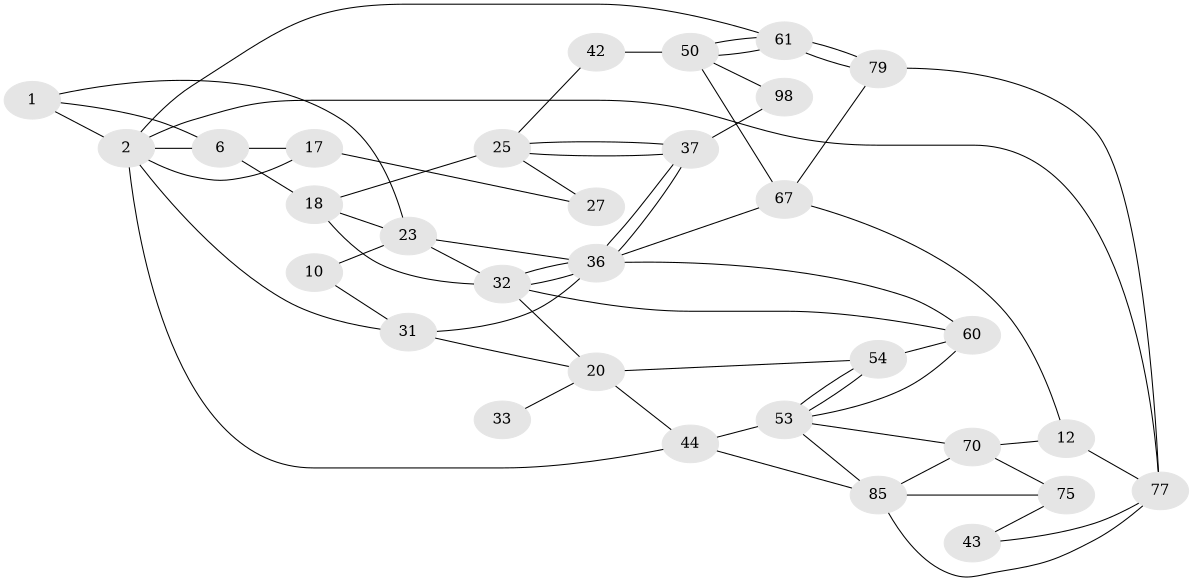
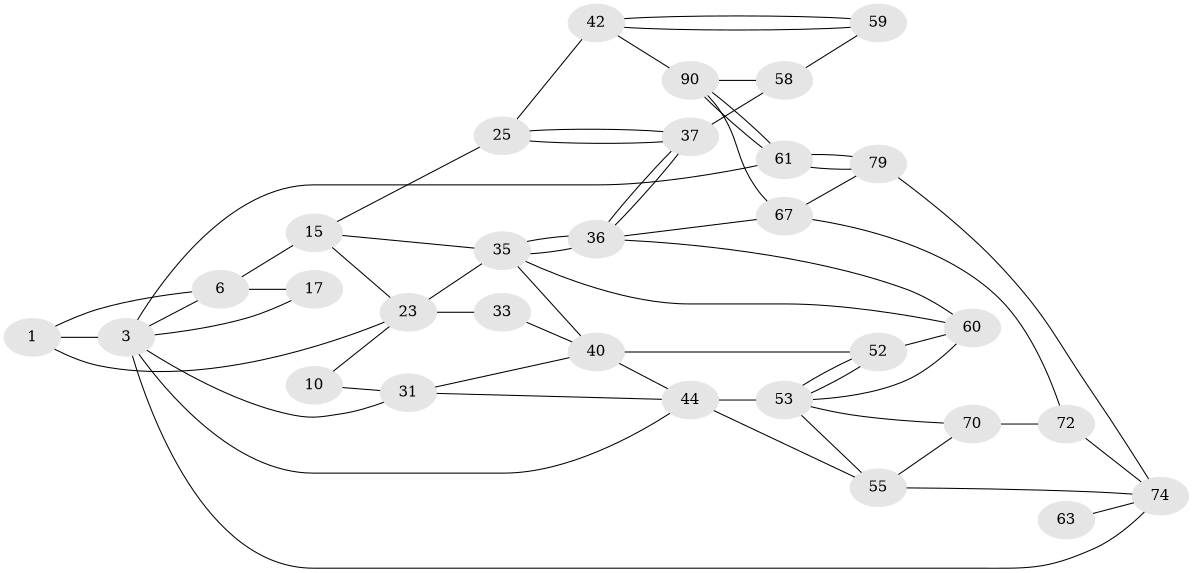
node "59": added
node "50": label "50" -> "90"
node "98": label "98" -> "58"
node "2": label "2" -> "3"
node "18": label "18" -> "15"
node "27": removed
edge "23" -- "36": now "23" -- "33"
node "32": label "32" -> "35"
edge "36" -- "31": now "44" -- "31"
node "54": label "54" -> "52"
node "20": label "20" -> "40"
node "12": label "12" -> "72"
node "77": label "77" -> "74"
node "85": label "85" -> "55"
node "75": removed
node "43": label "43" -> "63"
